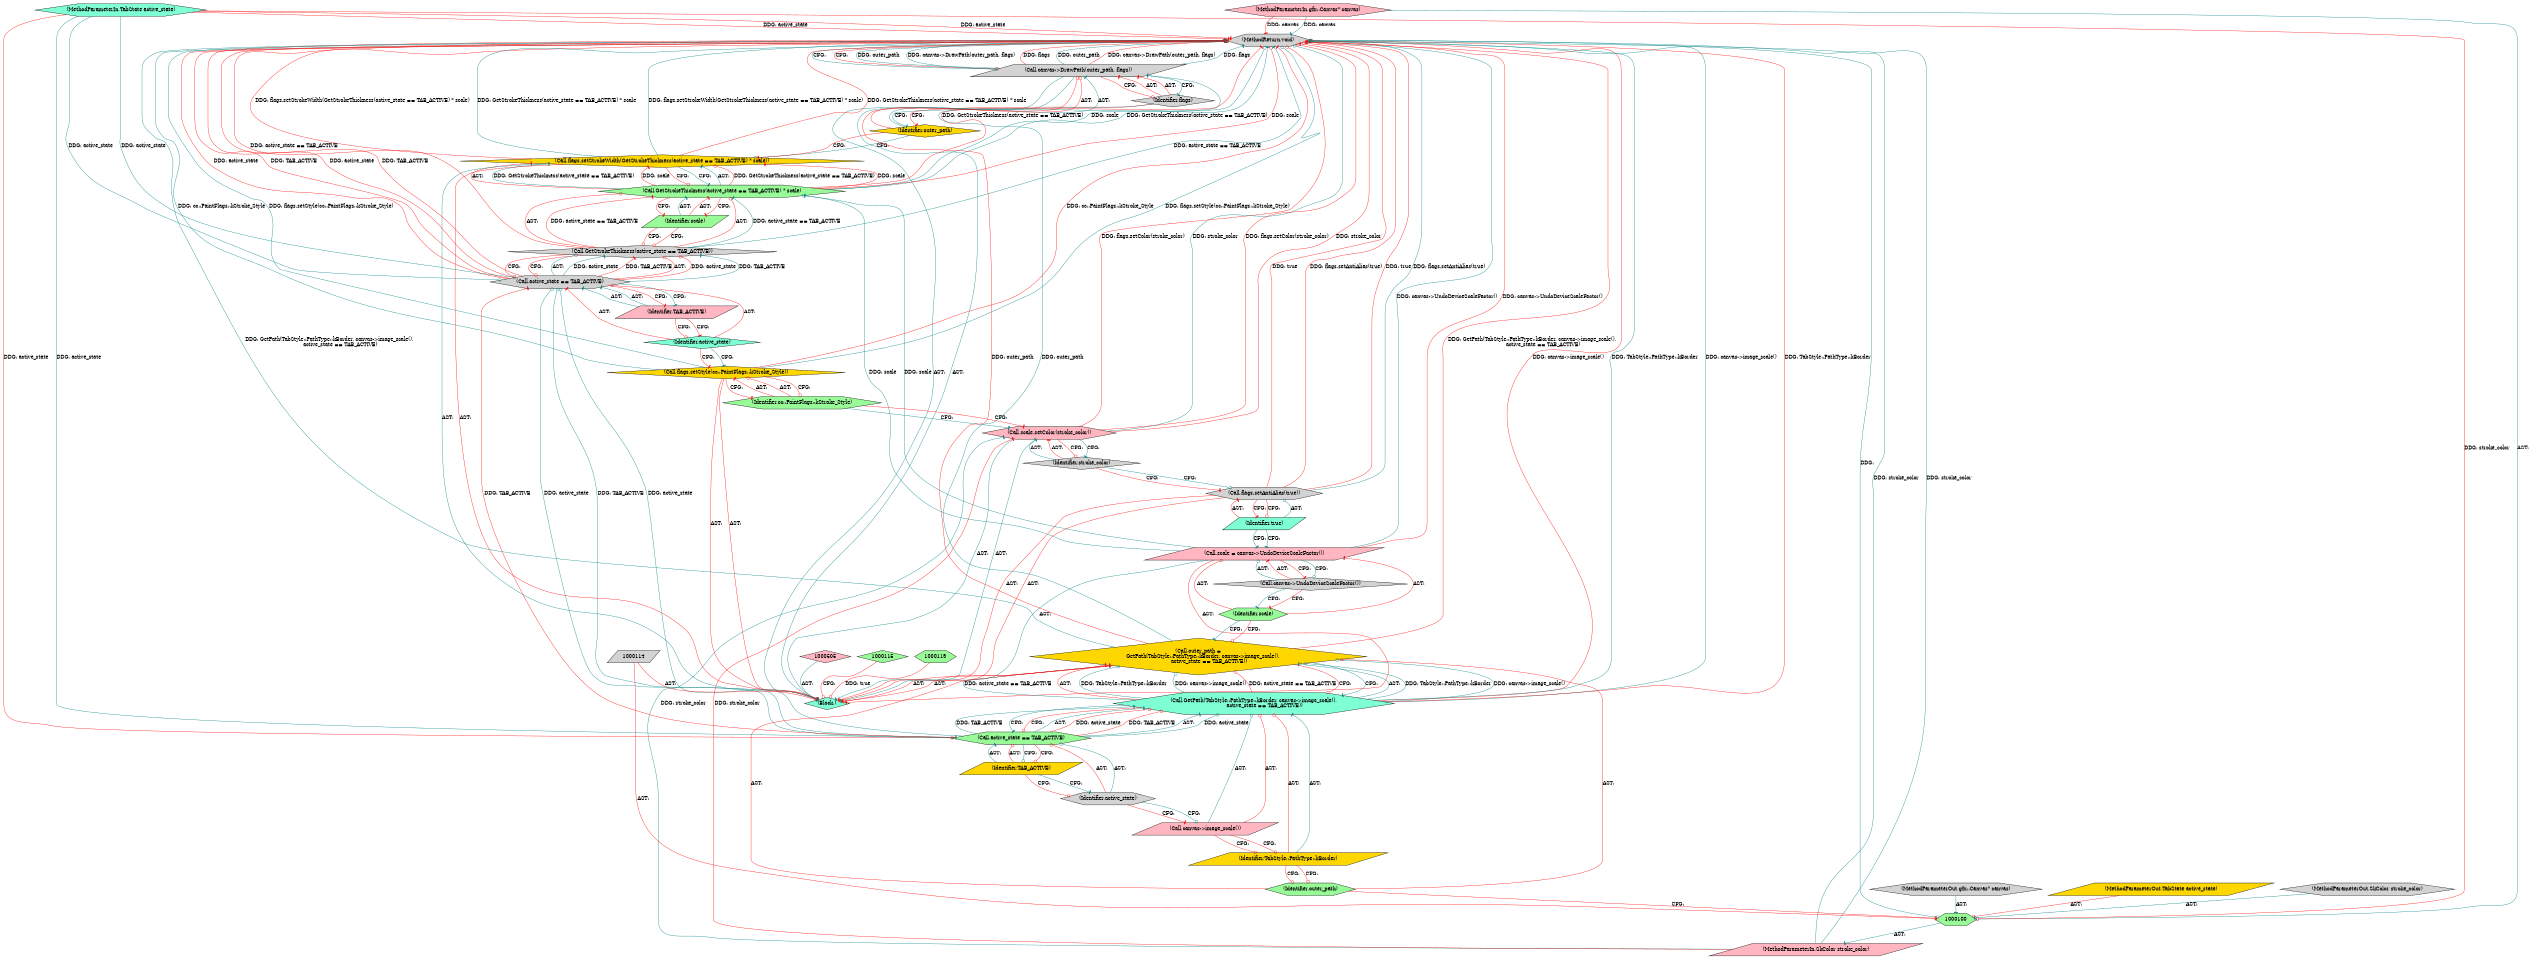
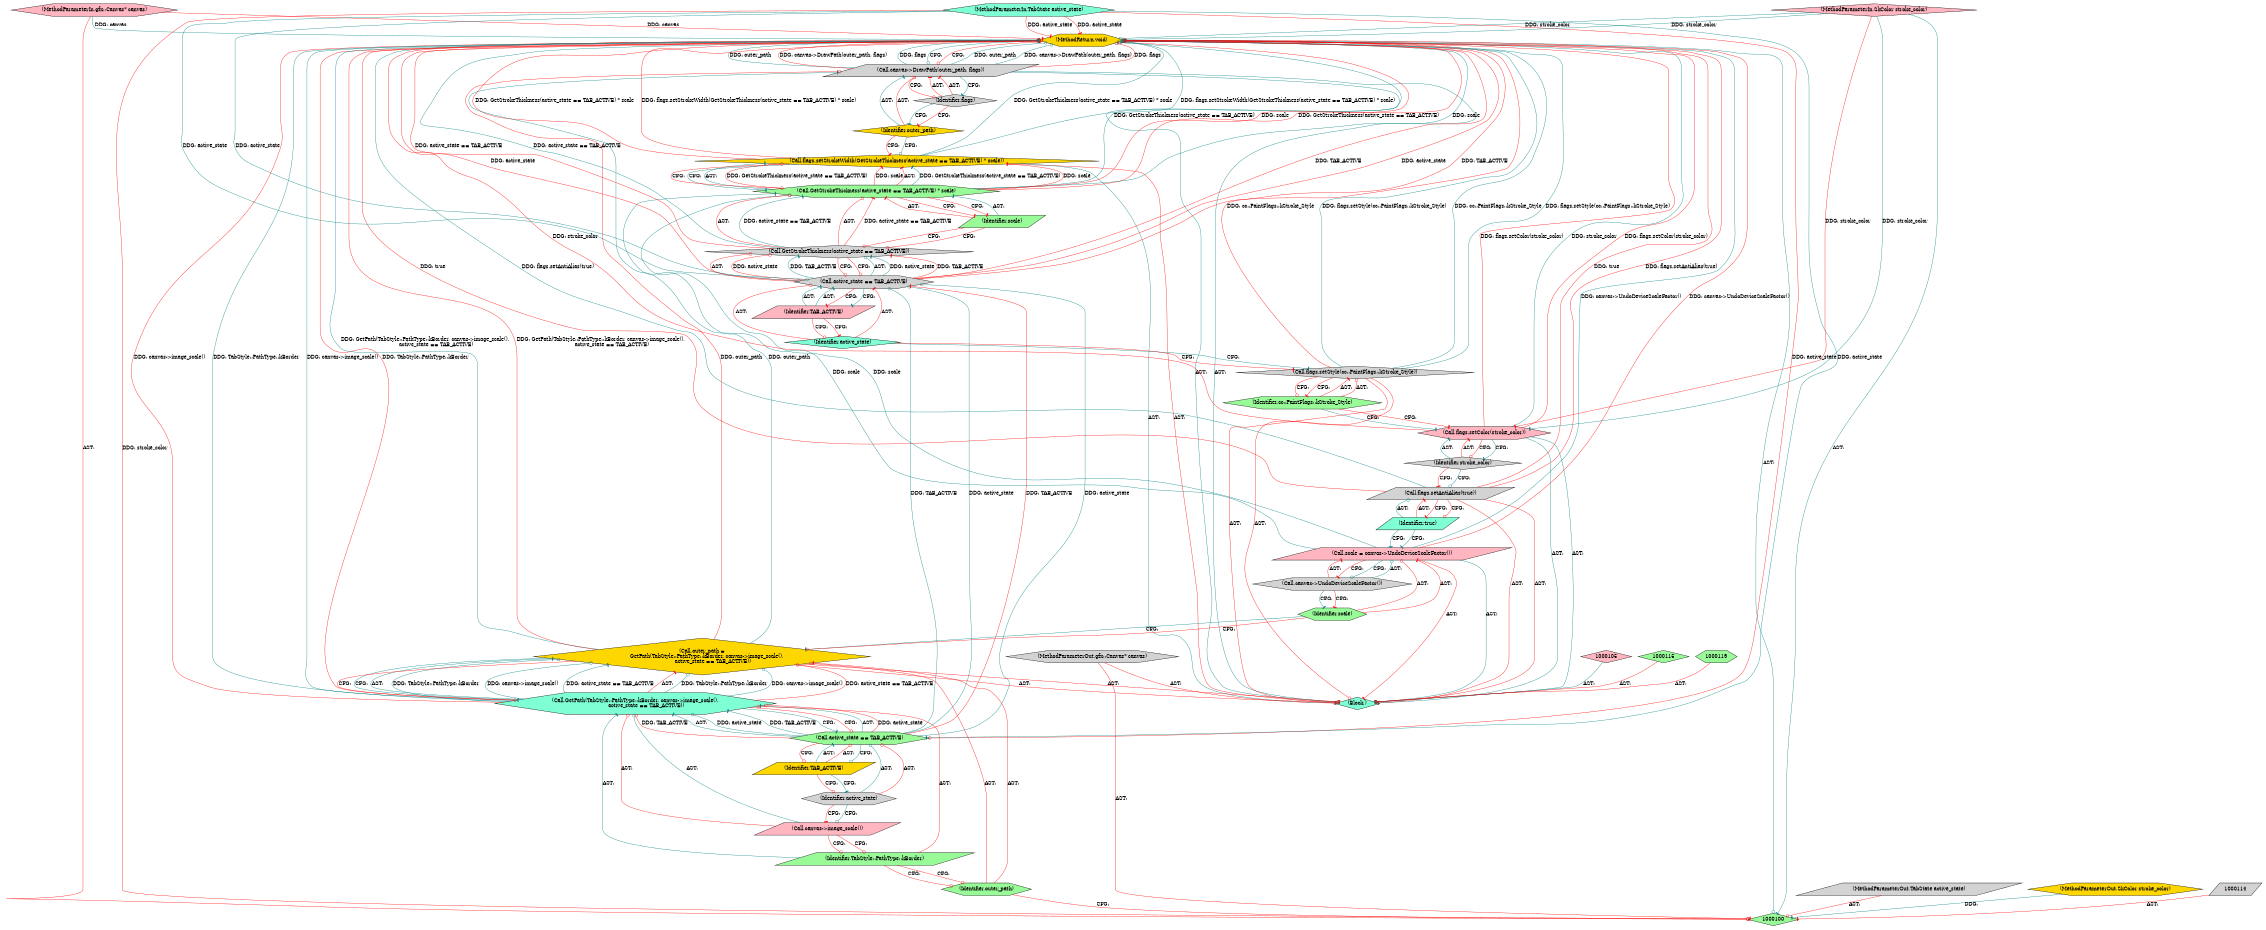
node "(MethodReturn,void)": fillcolor lightgrey -> gold
edge "(MethodParameterIn,gfx::Canvas* canvas)" -> "1000100": color teal -> red
node "(Call,flags.setStyle(cc::PaintFlags::kStroke_Style))": fillcolor gold -> lightgrey
node "(Call,scale.setColor(stroke_color))": label "(Call,scale.setColor(stroke_color))" -> "(Call,flags.setColor(stroke_color))"
edge "(MethodReturn,void)" -> "1000100": label "DDG: " -> "AST: "
node "(Call,flags.setAntiAlias(true))": shape hexagon -> parallelogram
node "(Call,canvas->UndoDeviceScaleFactor())": shape diamond -> hexagon
node "1000505": label "1000505" -> "1000105"
edge "1000115" -> "(Block,)": label "CFG: " -> "AST: "
edge "1000119" -> "(Block,)": label "DDG: true" -> "AST: "
edge "1000114" -> "(Block,)": now "(MethodParameterOut,gfx::Canvas* canvas)" -> "(Block,)"
node "(Identifier,TabStyle::PathType::kBorder)": fillcolor gold -> palegreen
node "(MethodParameterOut,TabState active_state)": fillcolor gold -> lightgrey
node "(MethodParameterOut,SkColor stroke_color)": fillcolor lightgrey -> gold
edge "(MethodParameterOut,gfx::Canvas* canvas)" -> "1000100": color teal -> red
edge "(MethodParameterOut,SkColor stroke_color)" -> "1000100": label "AST: " -> "DDG: "
node "1000100": shape hexagon -> diamond
edge "1000100" -> "(MethodParameterIn,SkColor stroke_color)": reversed
node "(MethodParameterIn,SkColor stroke_color)": shape parallelogram -> diamond
